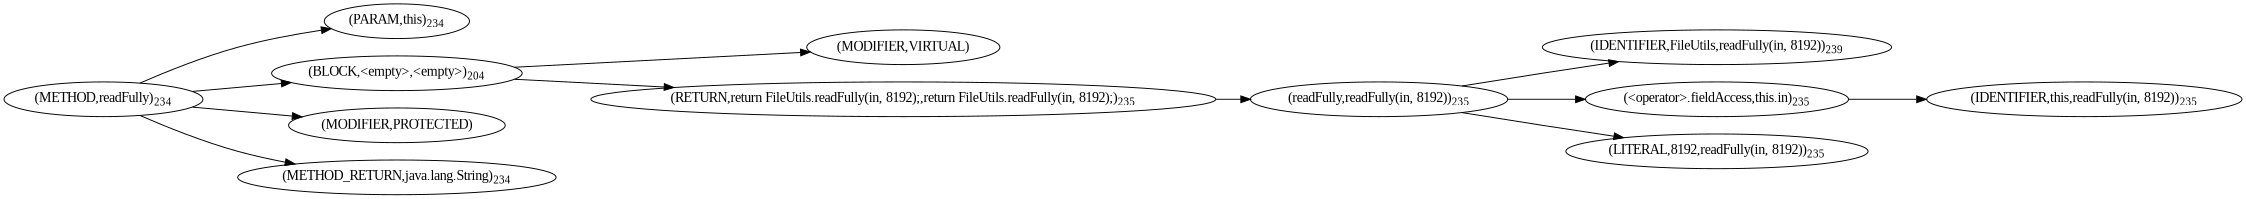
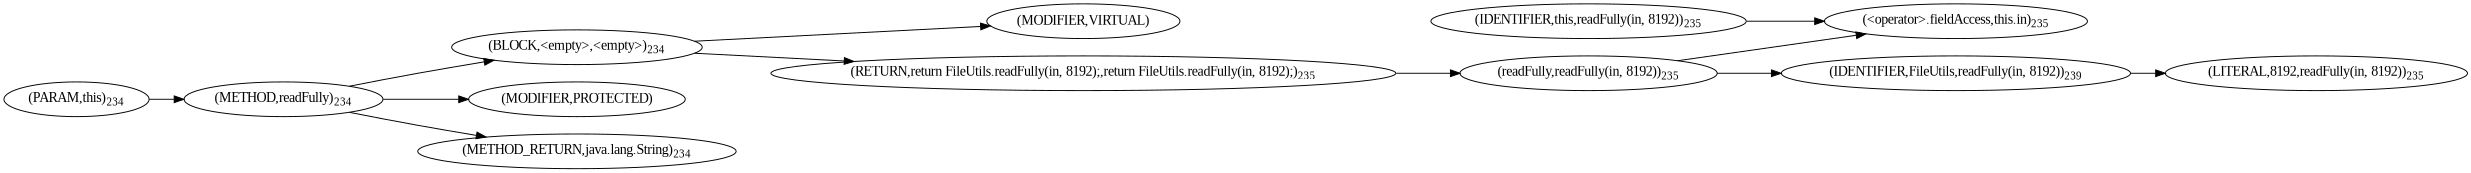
edge "(METHOD,readFully)" -> "(PARAM,this)": reversed
node "(BLOCK,<empty>,<empty>)": text "204" -> "234"
edge "(<operator>.fieldAccess,this.in)" -> "(IDENTIFIER,this,readFully(in, 8192))": reversed
edge "(readFully,readFully(in, 8192))" -> "(LITERAL,8192,readFully(in, 8192))": now "(IDENTIFIER,FileUtils,readFully(in, 8192))" -> "(LITERAL,8192,readFully(in, 8192))"
